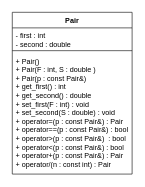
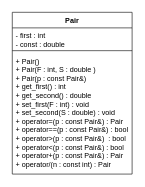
node "- first : int - second : double": label "- first : int - second : double" -> "- first : int - const : double"
